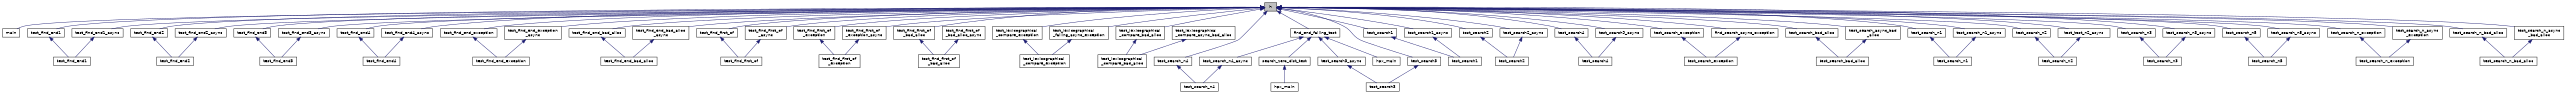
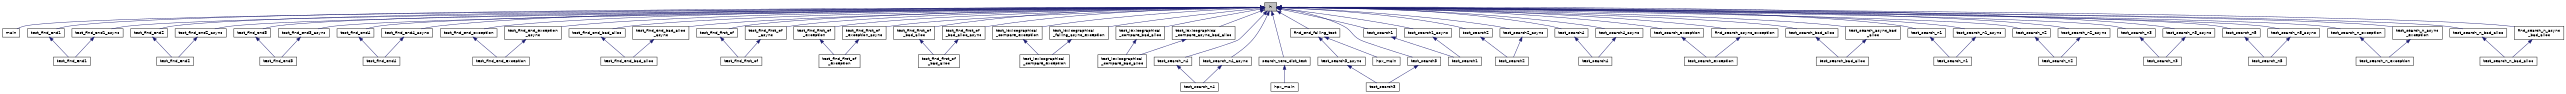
edge "test_find_first_of _bad_alloc_async" -> "h": added
edge "test_lexicographical _compare_async_bad_alloc" -> "h": added
node "test_search9_async": label "test_search9_async" -> "test_search4_async"
node "test_test_n2_async": label "test_test_n2_async" -> "test_search_n2_async"
node "test_search_n_async _bad_alloc": label "test_search_n_async _bad_alloc" -> "find_search_n_async _bad_alloc"
edge "test_search_n4_async" -> "find_end_failing_test": now "test_search_n4_async" -> "h"
edge "search_zero_dist_test" -> "find_end_failing_test": now "search_zero_dist_test" -> "h"
